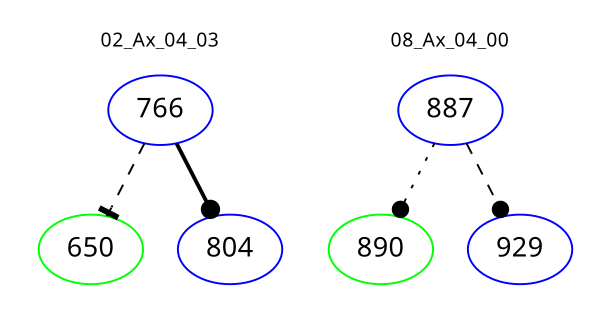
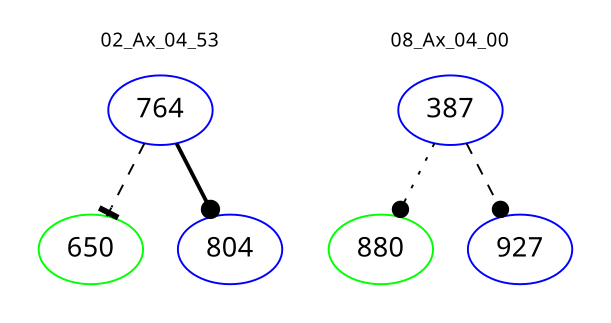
cluster "02_Ax_04_03": label "02_Ax_04_03" -> "02_Ax_04_53"
node "766": label "766" -> "764"
node "887": label "887" -> "387"
node "890": label "890" -> "880"
node "929": label "929" -> "927"
